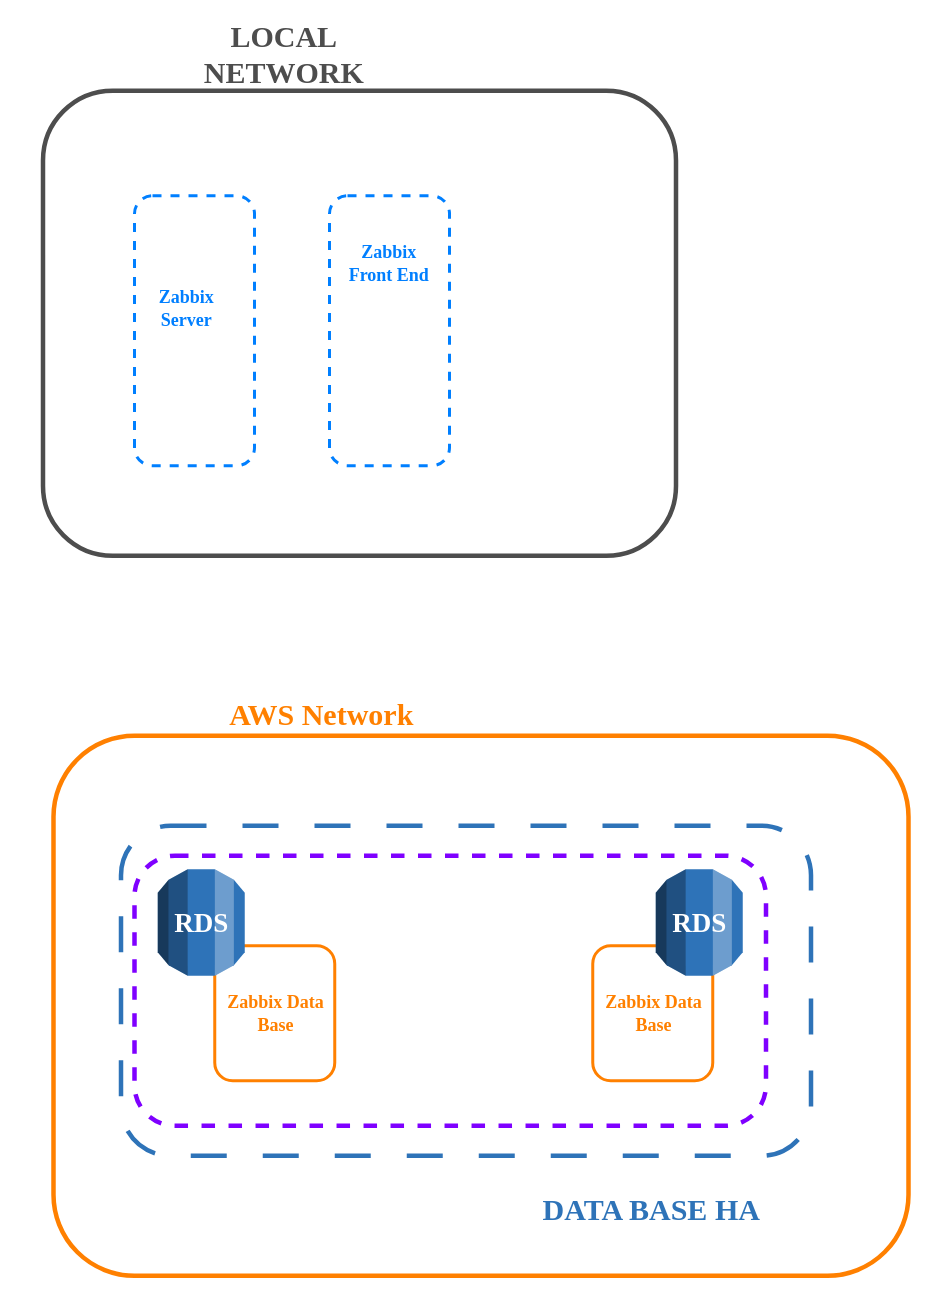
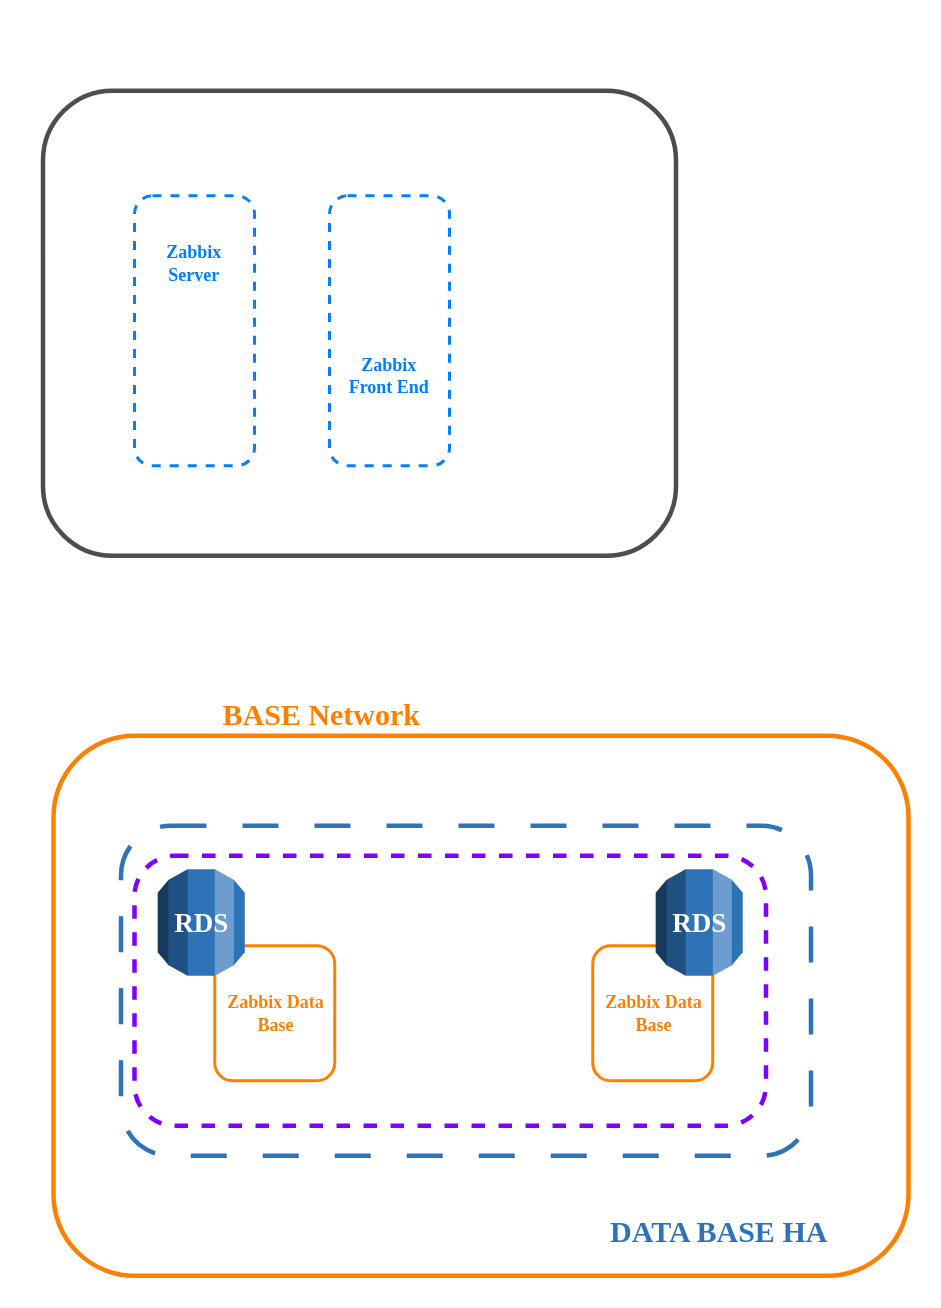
node "LOCAL NETWORK": removed
node "Zabbix Front End": moved (389, 263) -> (389, 376)
node "Zabbix Server": moved (187, 308) -> (194, 263)
node "AWS Network": label "AWS Network" -> "BASE Network"
node "DATA BASE HA": moved (652, 1208) -> (719, 1231)
